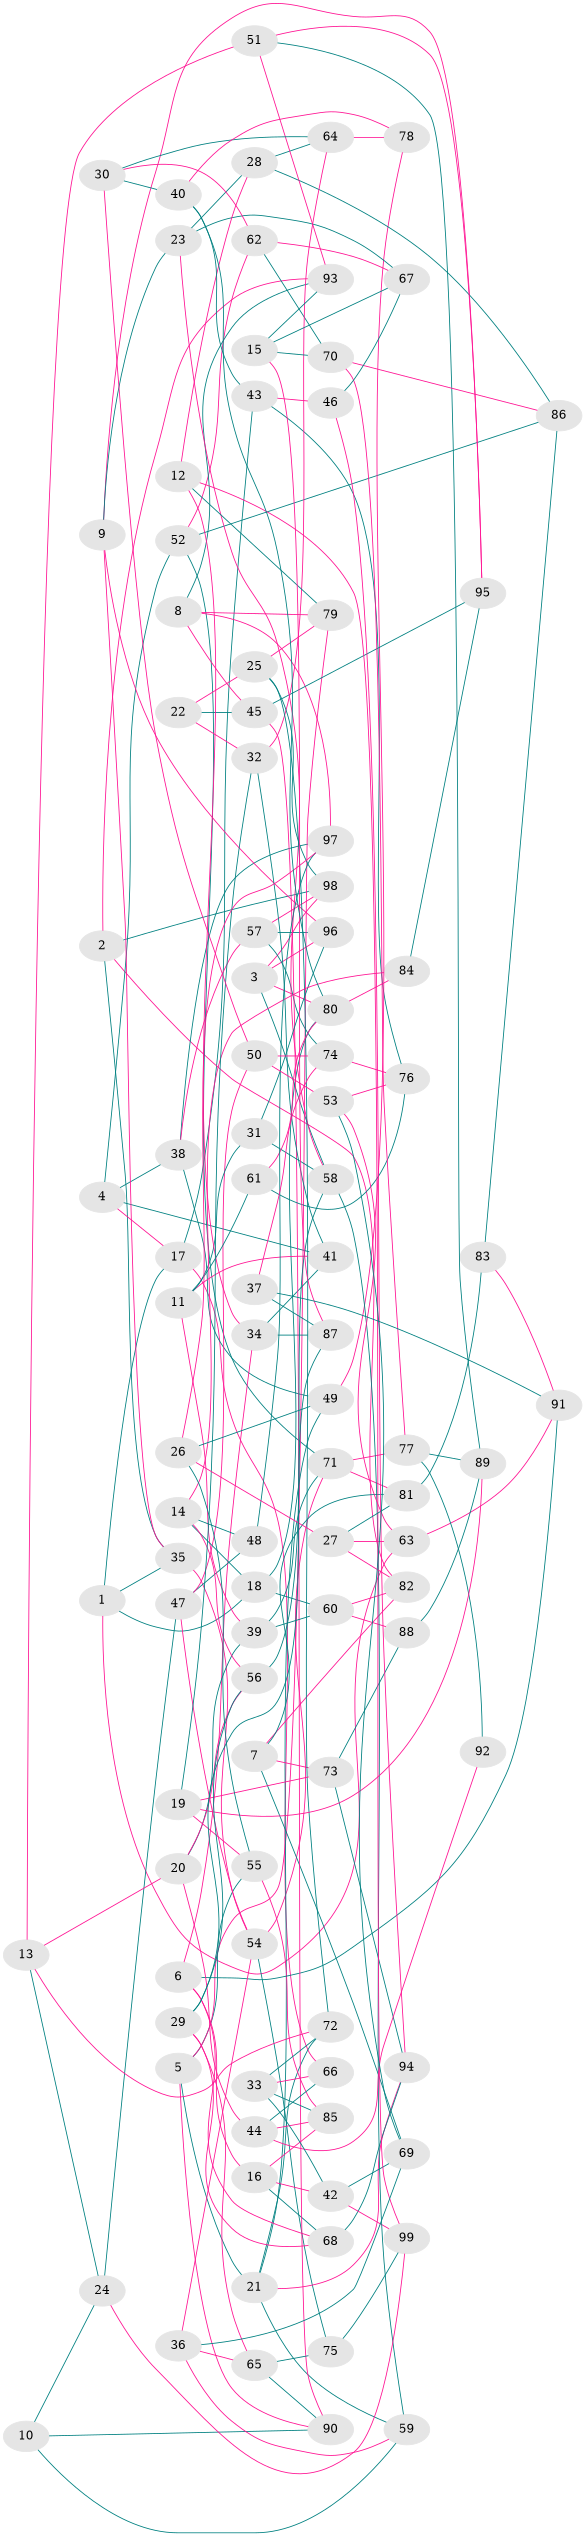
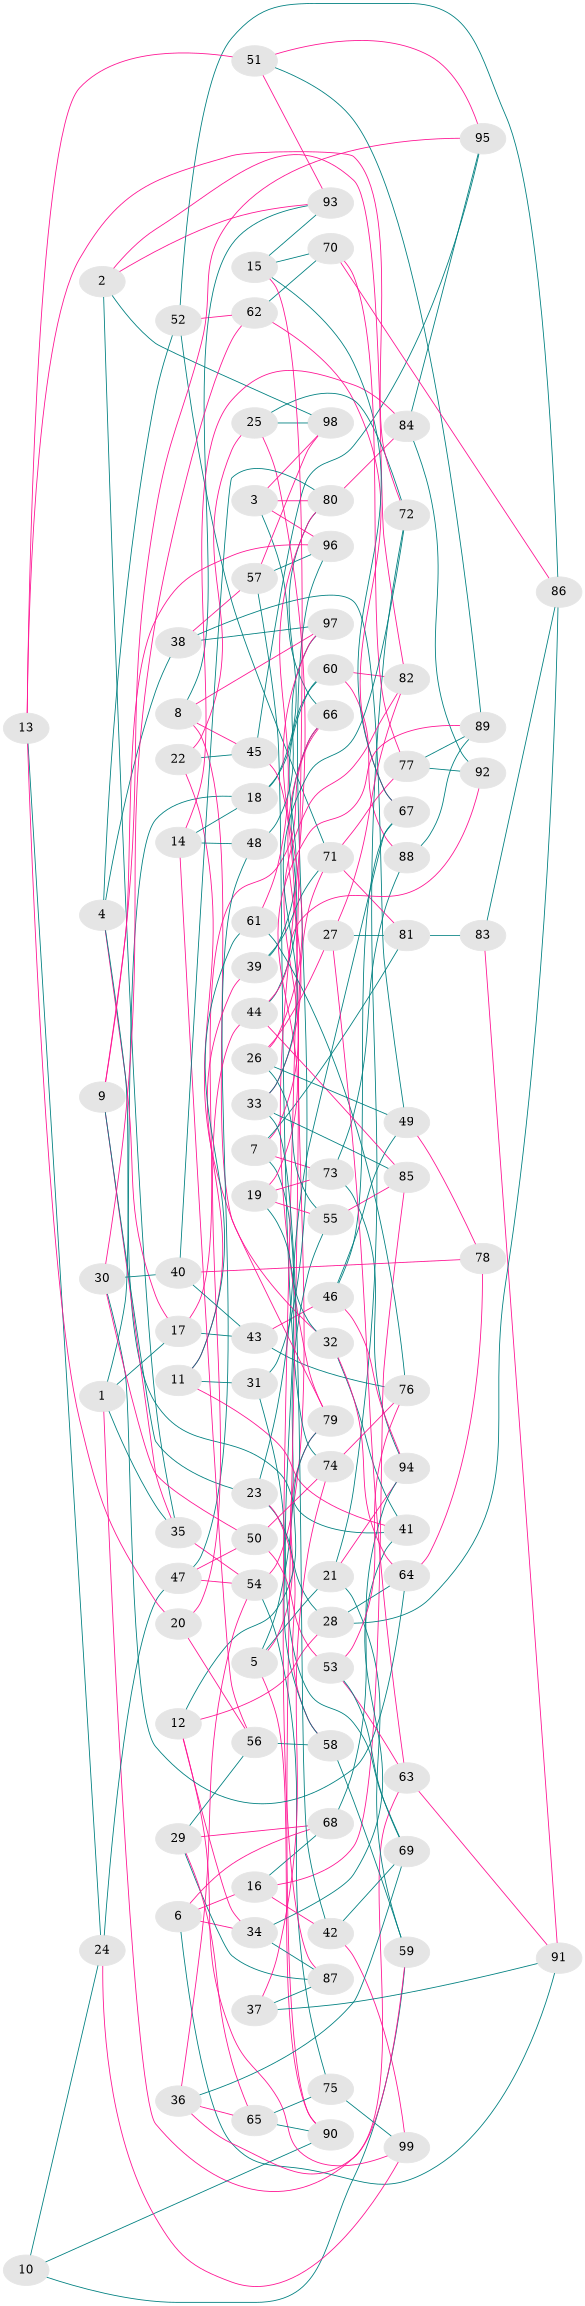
edge "84" -- "92": added
edge "3" -- "58": now "3" -- "66"
edge "39" -- "20": removed
edge "49" -- "21": now "49" -- "46"
